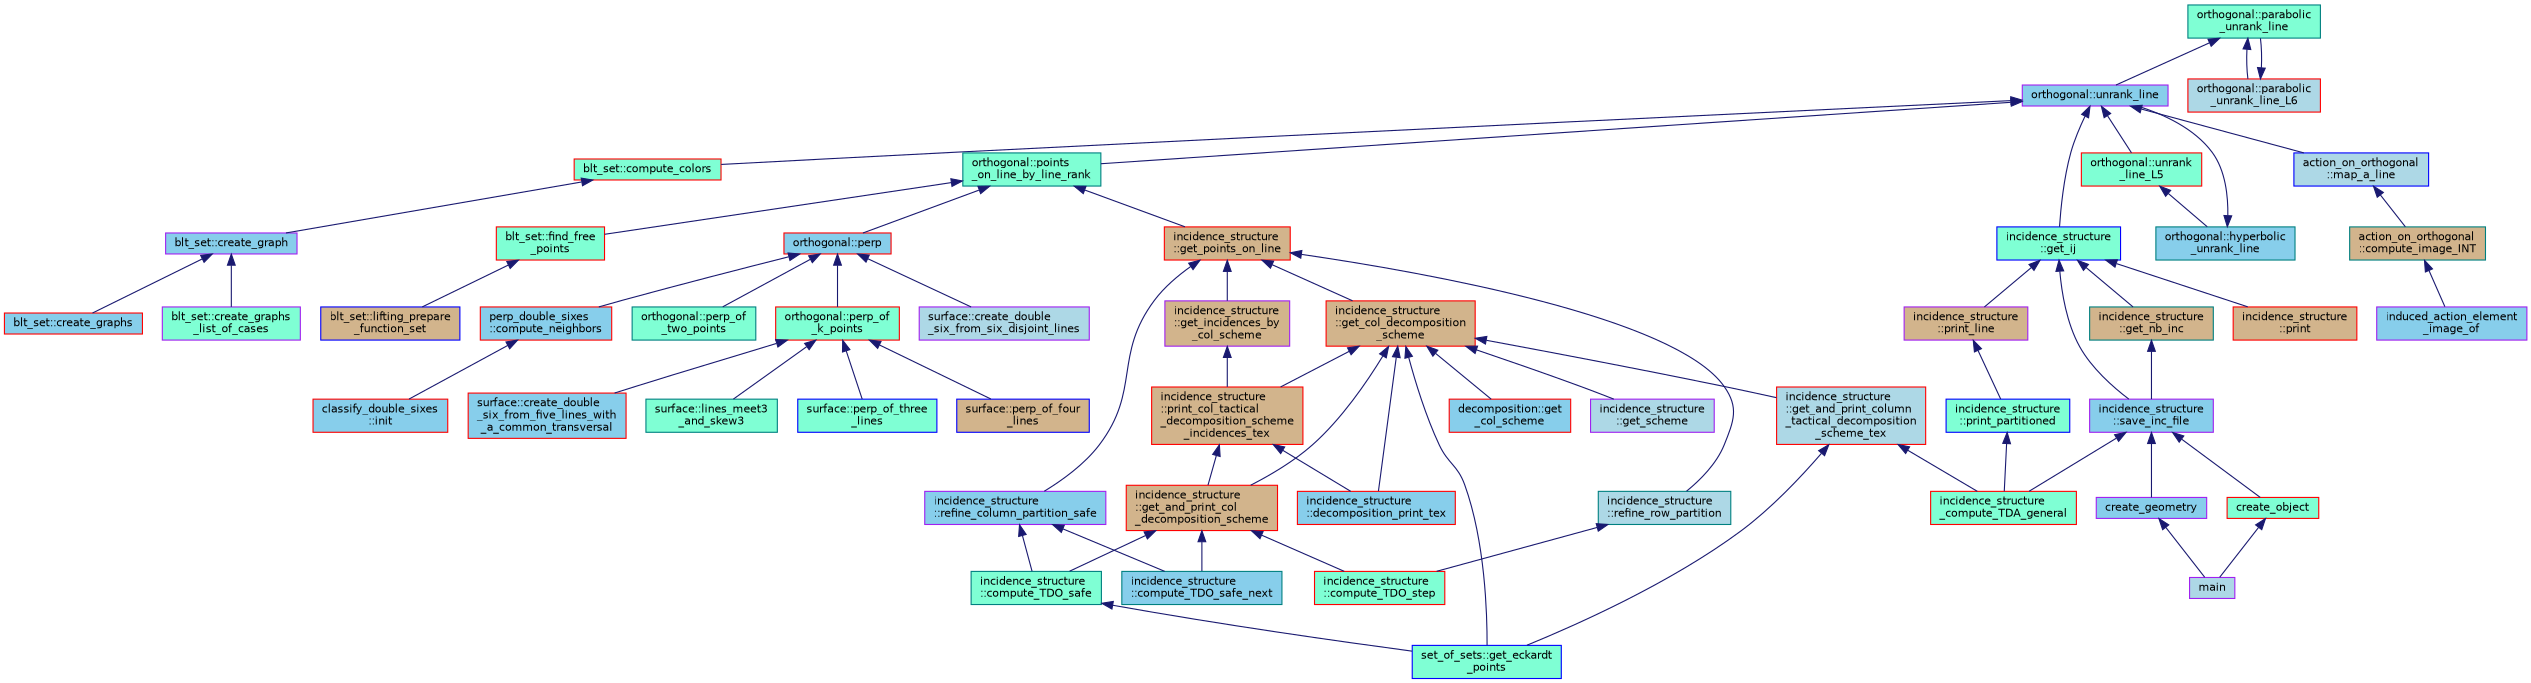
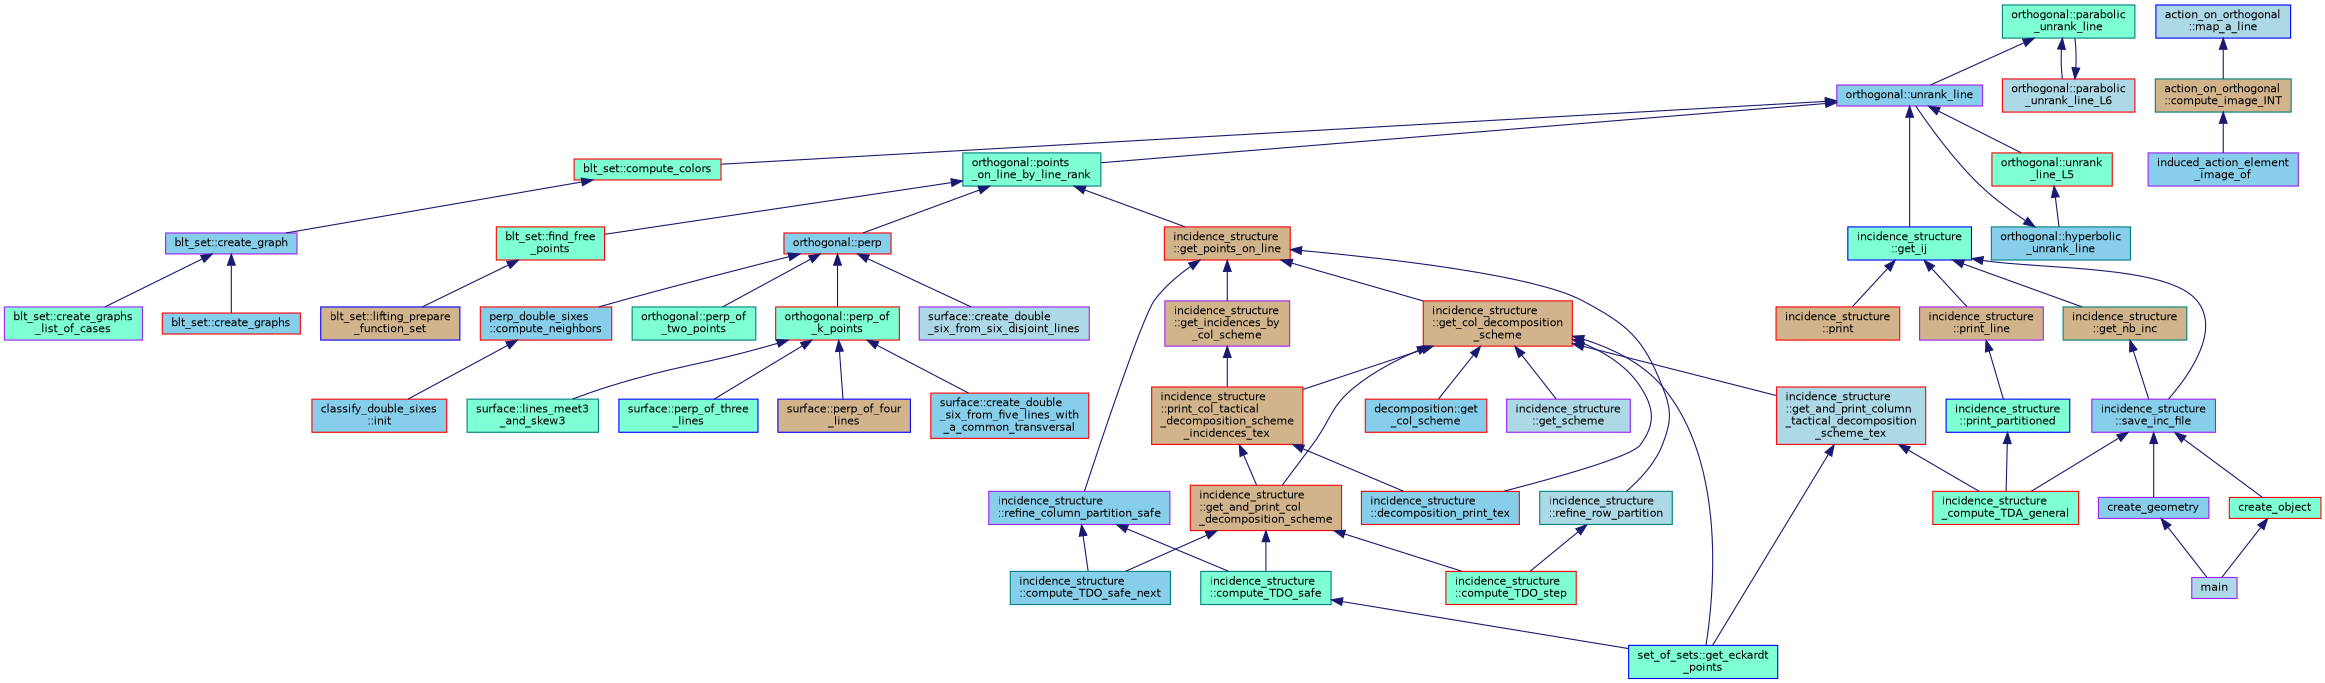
edge "action_on_orthogonal ::map_a_line" -> "orthogonal::unrank_line": removed
